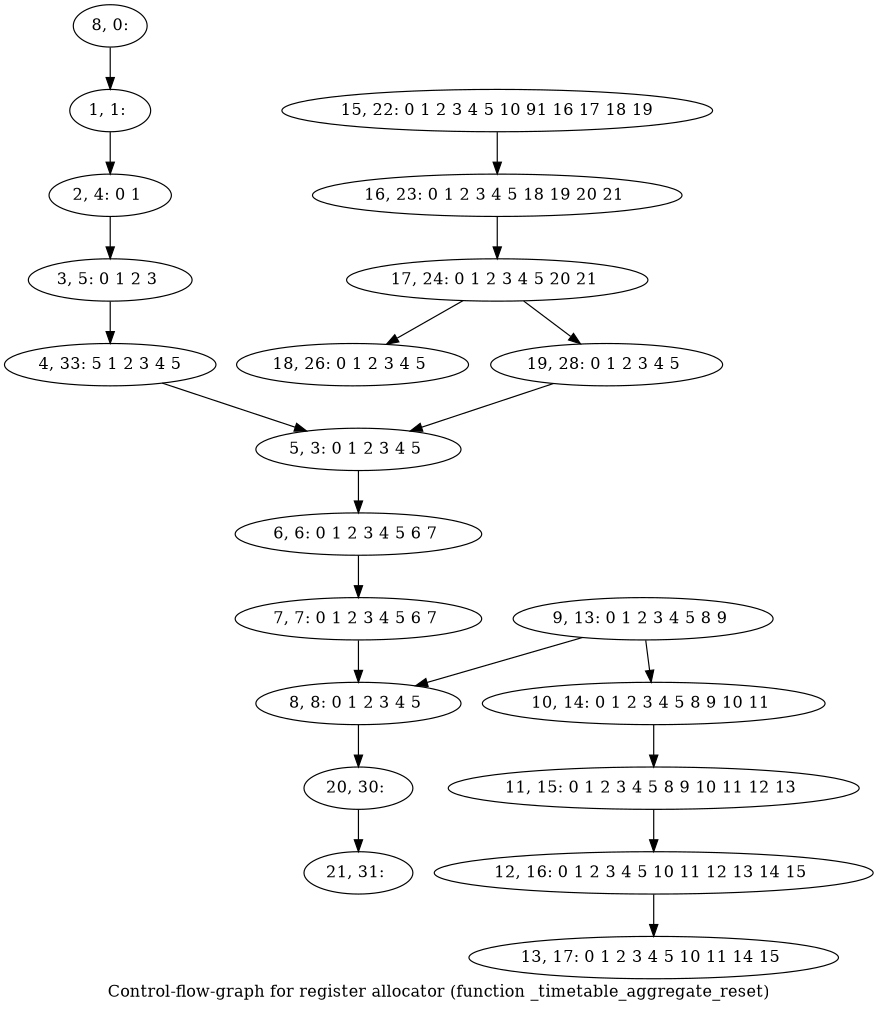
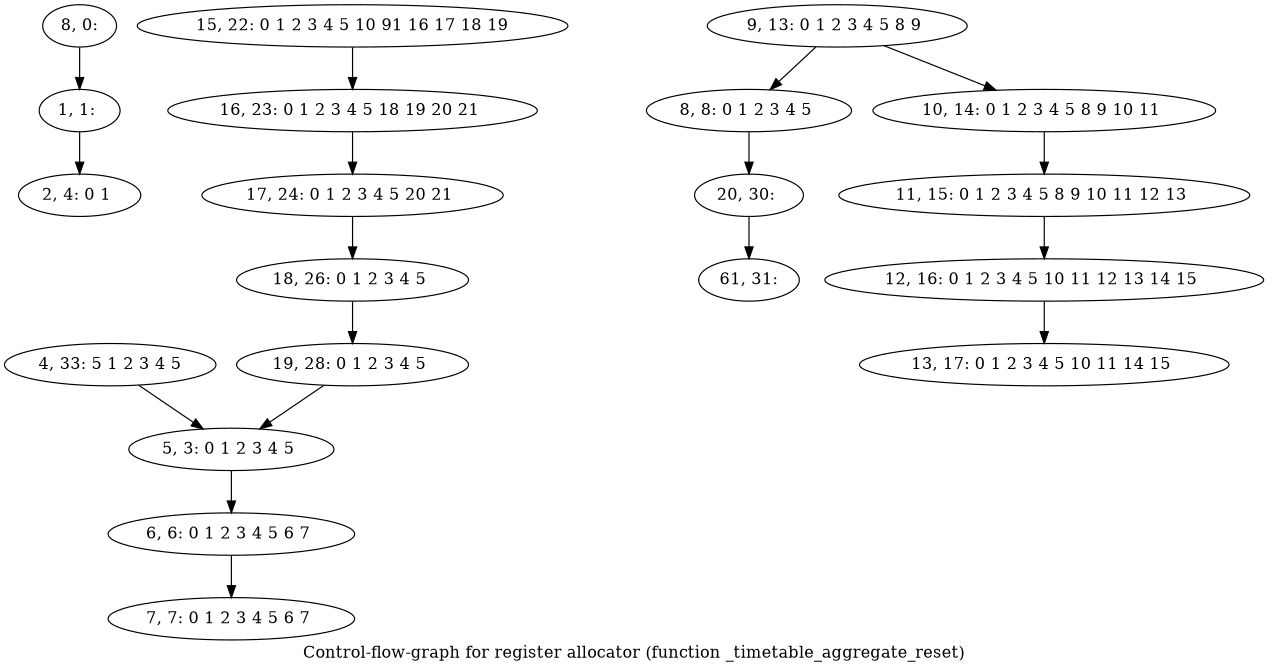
node "3, 5: 0 1 2 3": removed
edge "17, 24: 0 1 2 3 4 5 20 21" -> "19, 28: 0 1 2 3 4 5": now "18, 26: 0 1 2 3 4 5" -> "19, 28: 0 1 2 3 4 5"
edge "7, 7: 0 1 2 3 4 5 6 7" -> "8, 8: 0 1 2 3 4 5": removed
node "21, 31:": label "21, 31:" -> "61, 31:"
